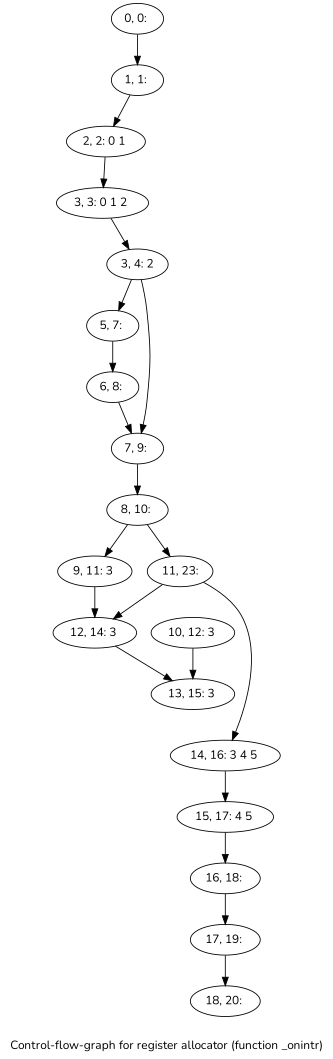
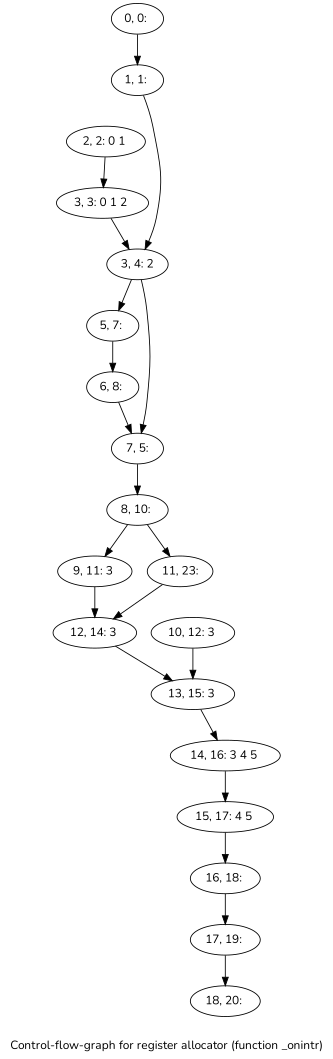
edge "1, 1:" -> "2, 2: 0 1": now "1, 1:" -> "3, 4: 2"
node "7, 9:": label "7, 9:" -> "7, 5:"
edge "11, 23:" -> "14, 16: 3 4 5": now "13, 15: 3" -> "14, 16: 3 4 5"
